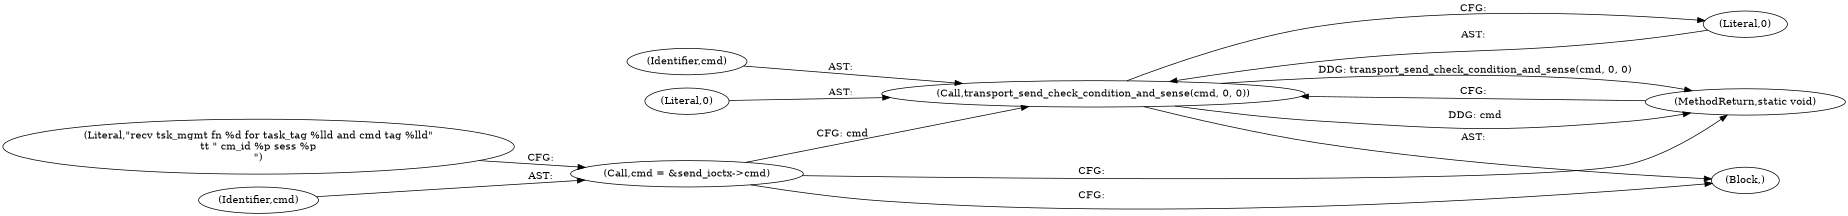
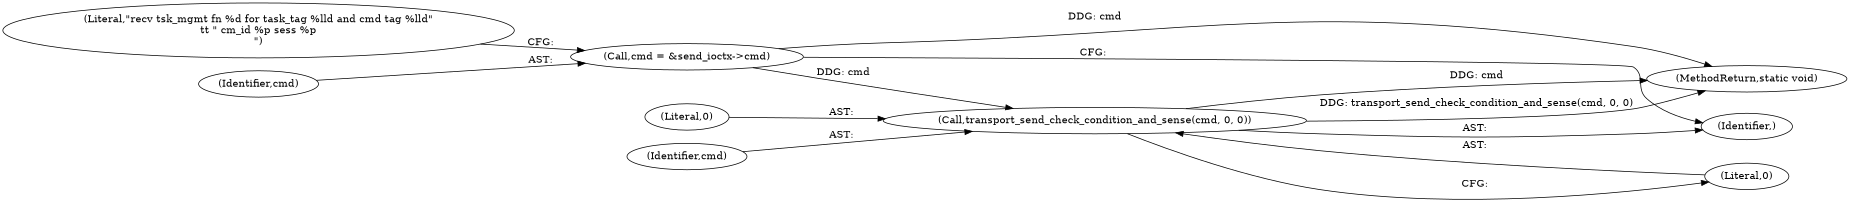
edge "(MethodReturn,static void)" -> "(Call,transport_send_check_condition_and_sense(cmd, 0, 0))": removed, label "CFG:"
edge "(Call,cmd = &send_ioctx->cmd)" -> "(Call,transport_send_check_condition_and_sense(cmd, 0, 0))": label "CFG: cmd" -> "DDG: cmd"
edge "(Call,cmd = &send_ioctx->cmd)" -> "(MethodReturn,static void)": label "CFG: " -> "DDG: cmd"
node "(Block,)": label "(Block,)" -> "(Identifier,)"
